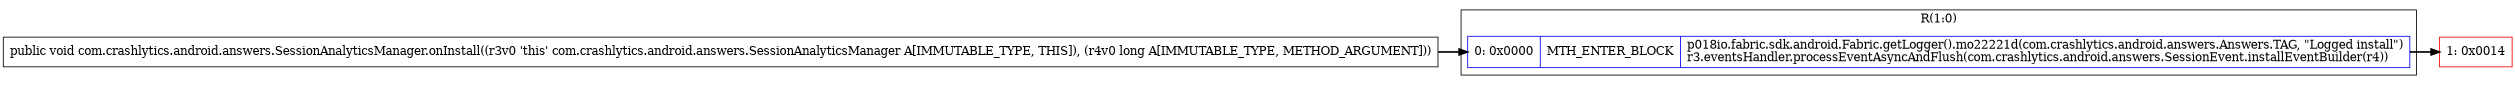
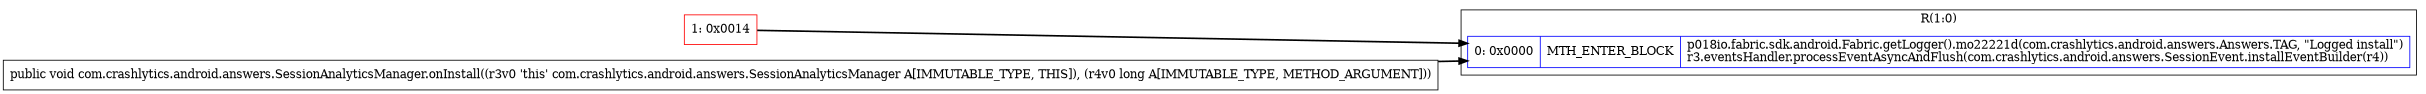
edge "0: 0x0000" -> "1: 0x0014": reversed
